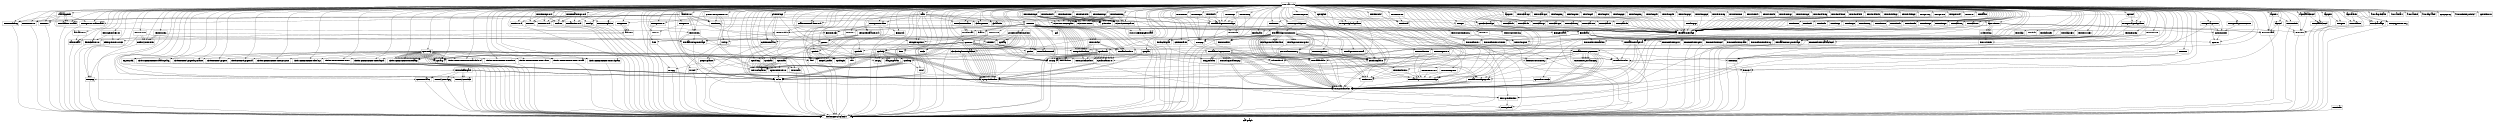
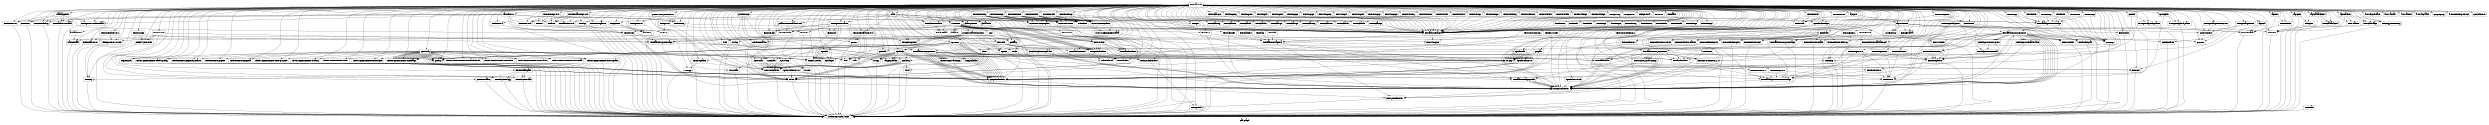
edge "external node" -> "test_long_gt": added
edge "test_fail_bignum_message" -> "test_BN_le": reversed
